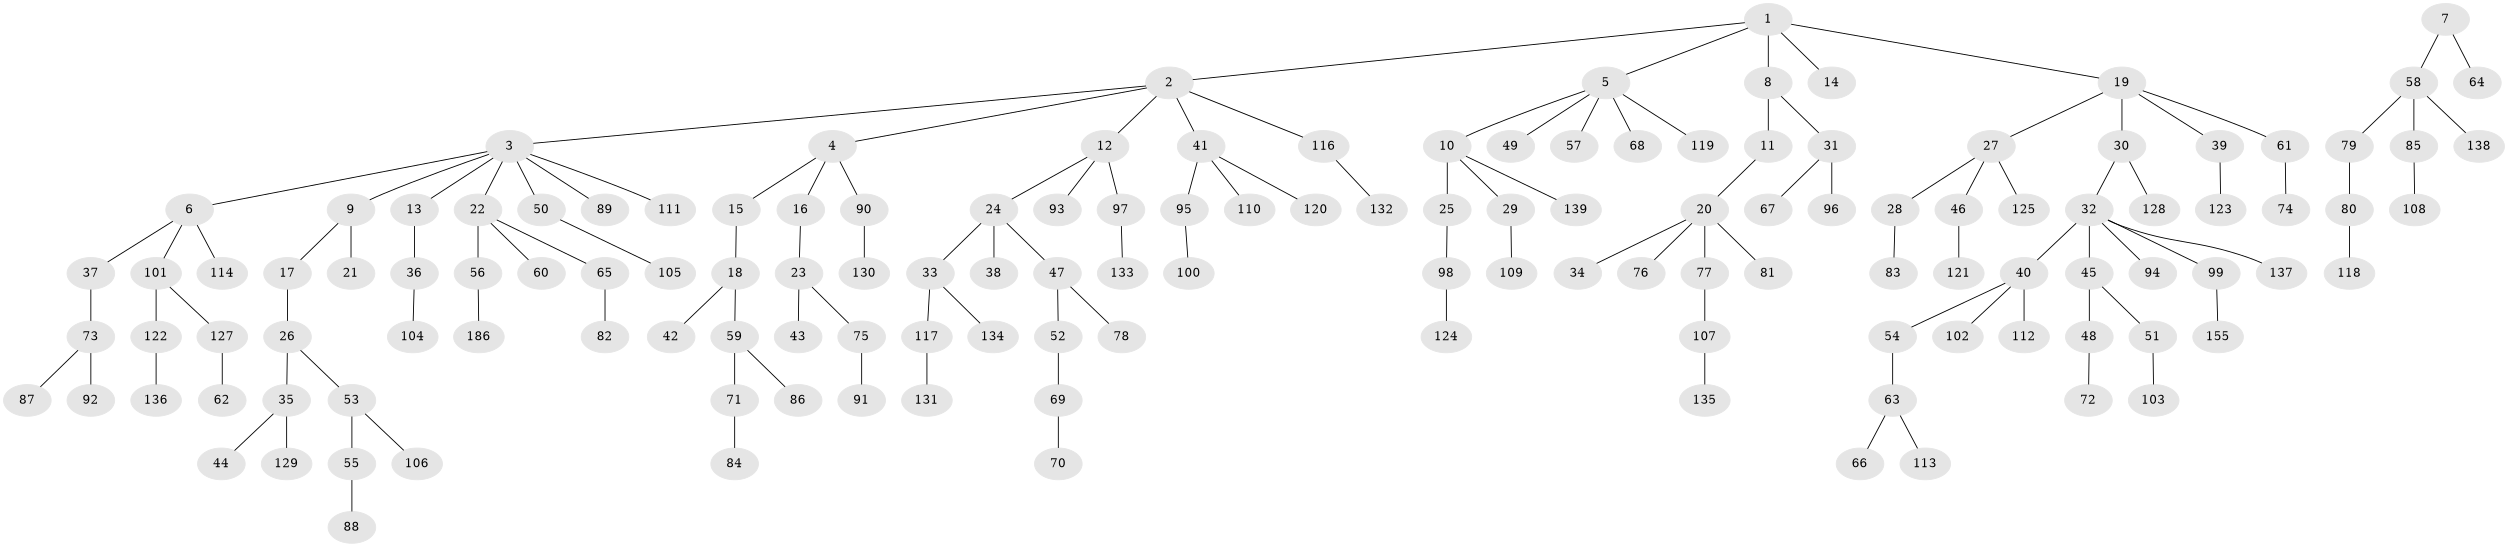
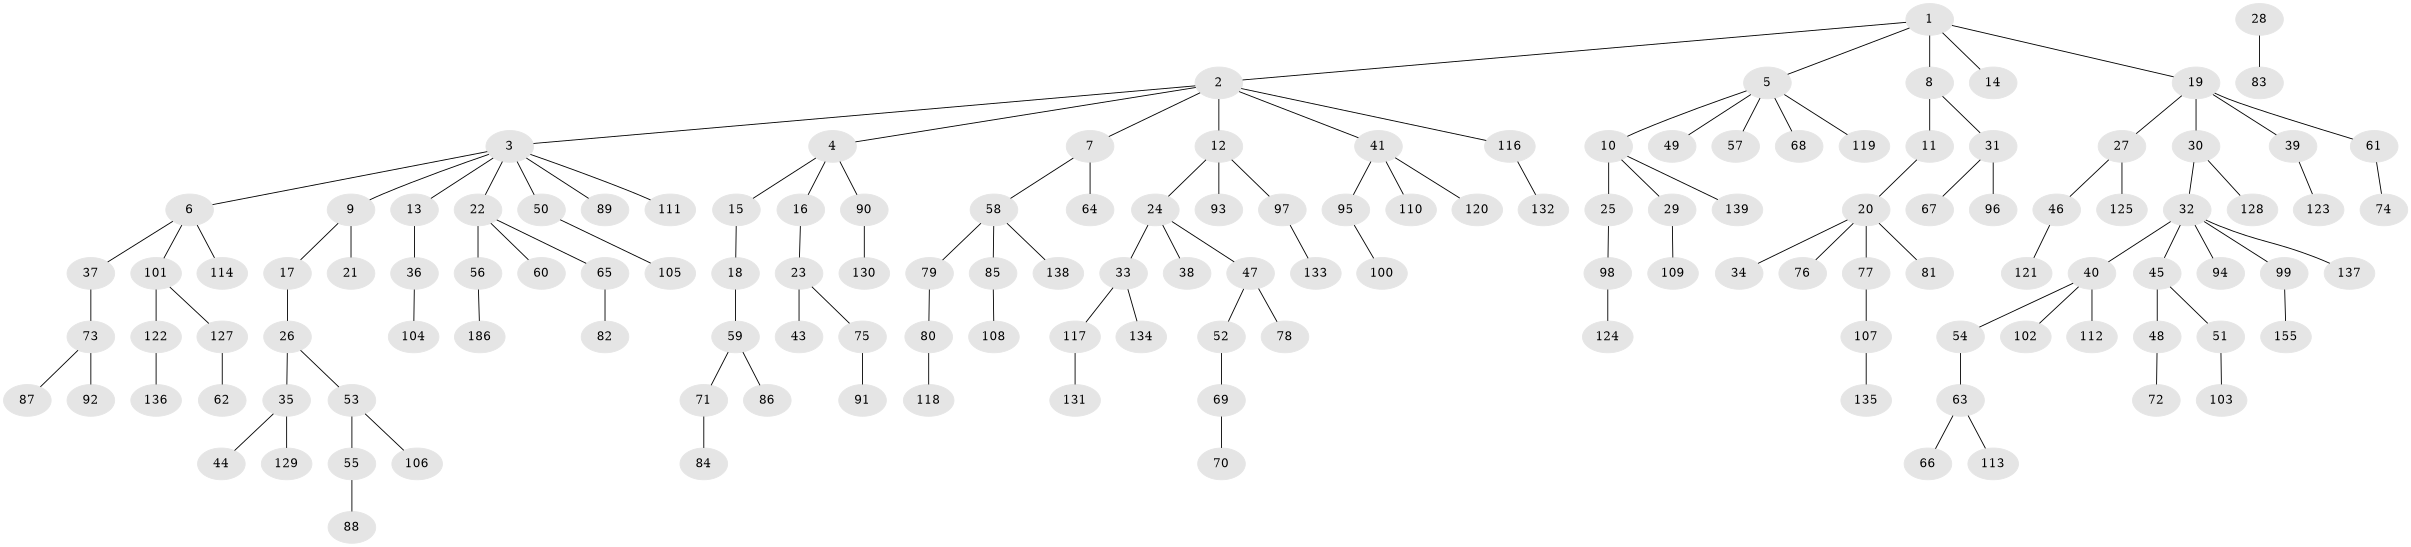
edge "2" -- "7": added
edge "27" -- "28": removed
node "42": removed
